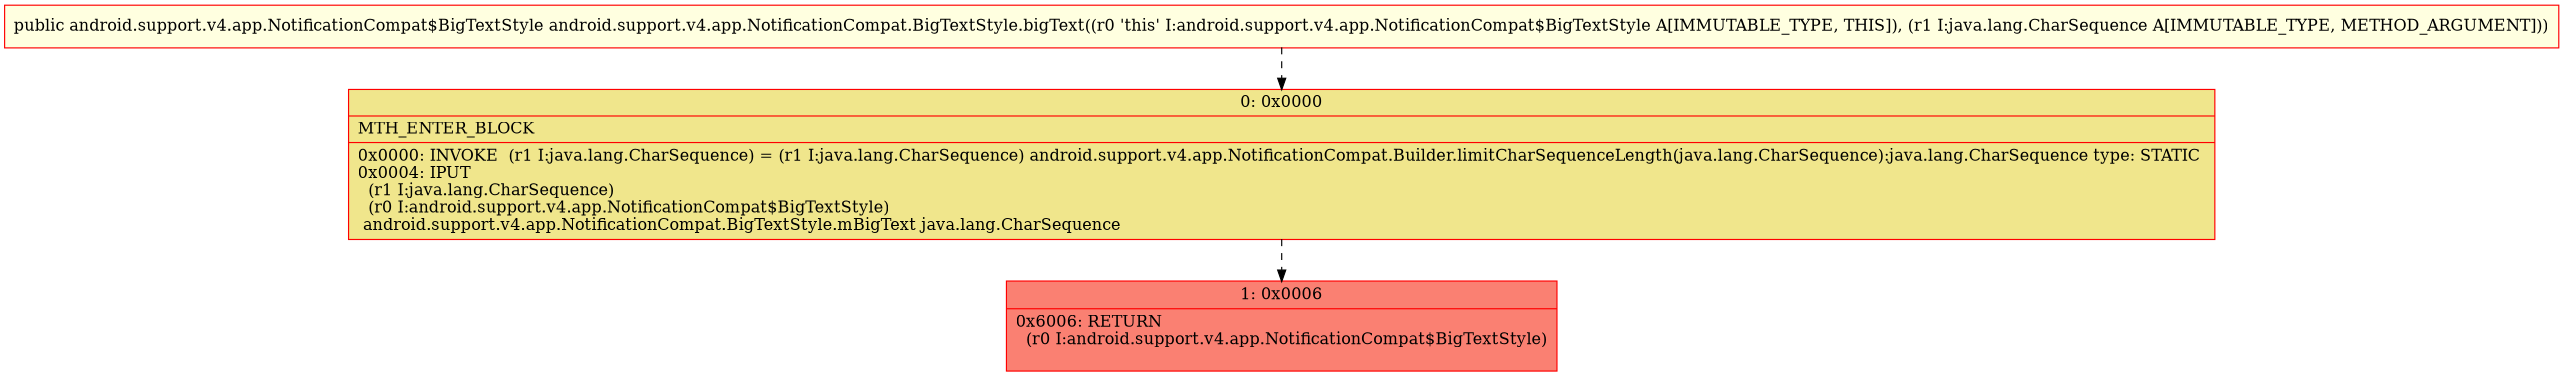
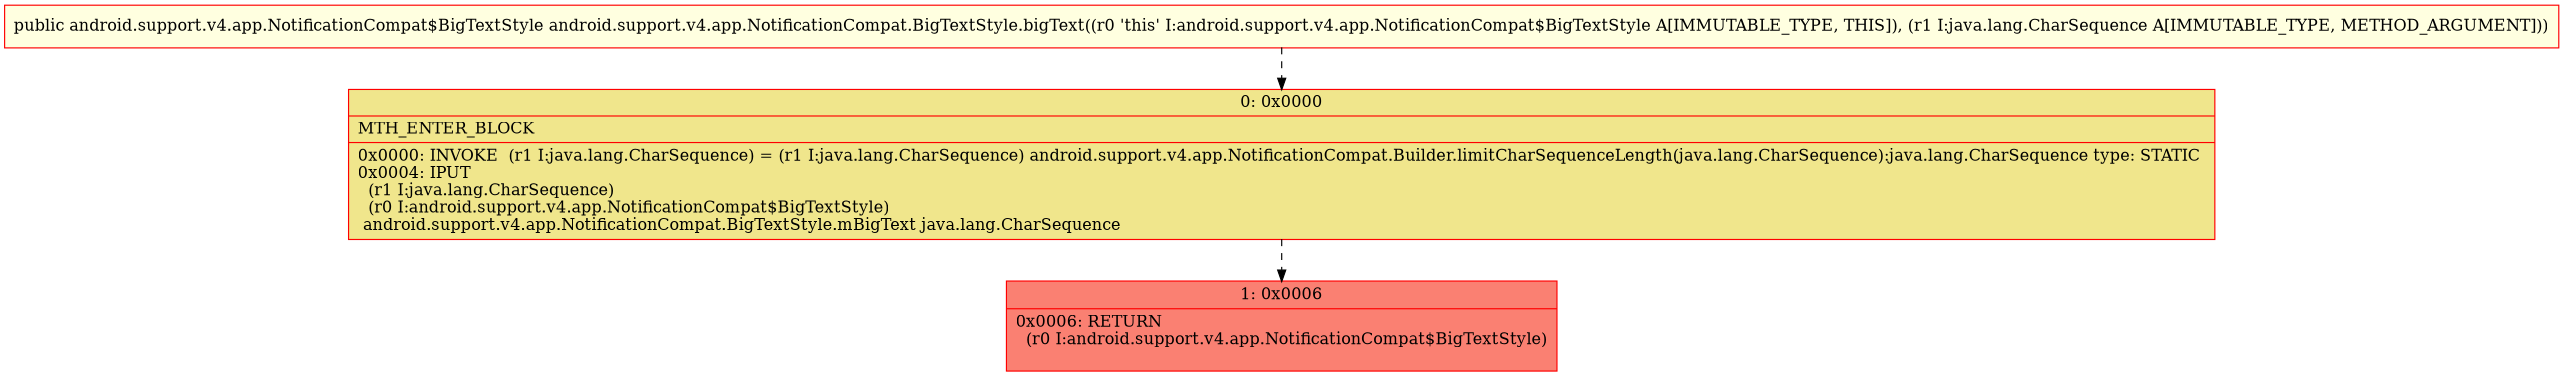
node "1: 0x0006": text "0x6006: RETURN" -> "0x0006: RETURN"
